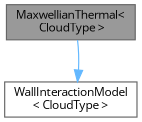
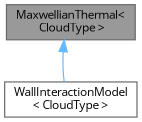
edge "MaxwellianThermal< CloudType >" -> "WallInteractionModel < CloudType >": reversed
